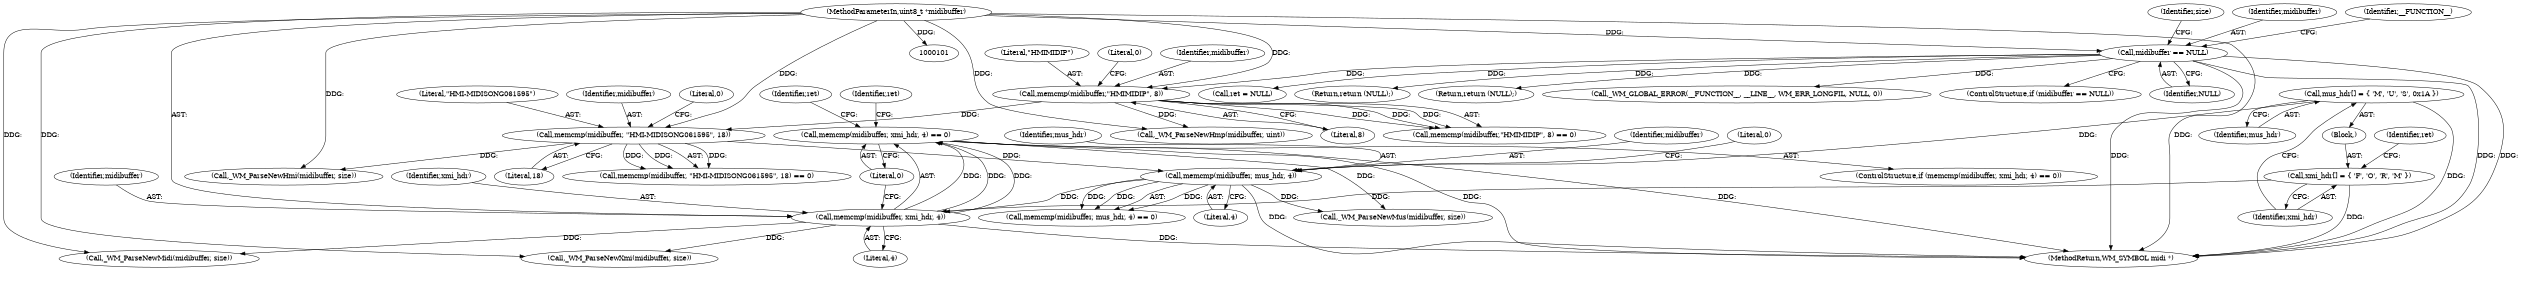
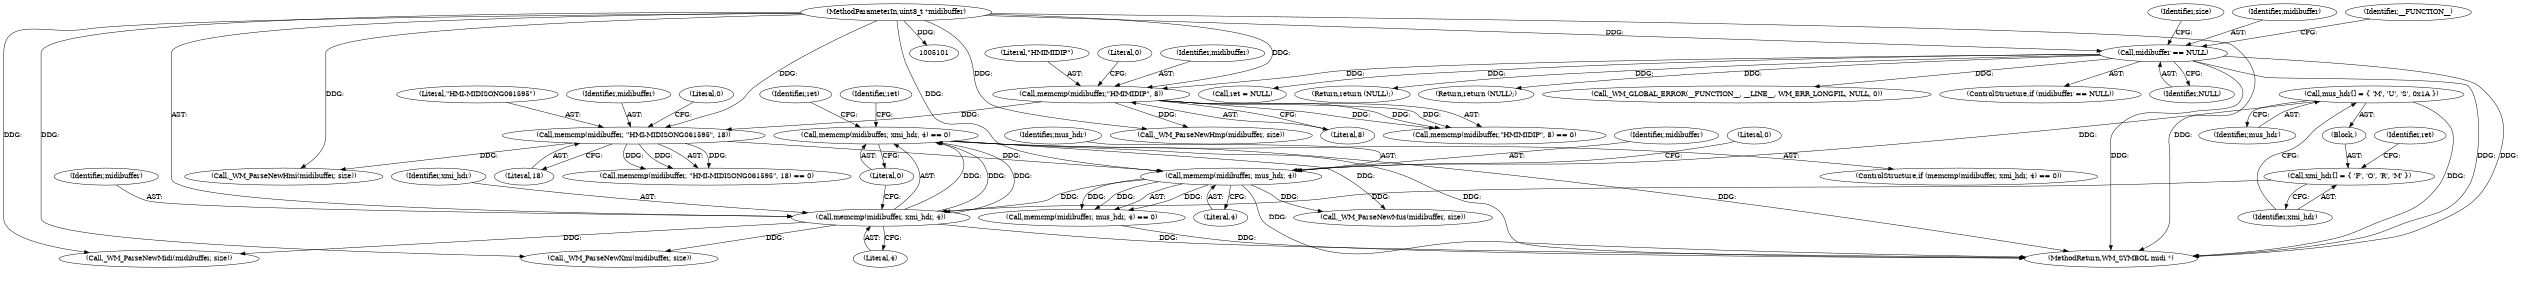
node "1000101": label "1000101" -> "1005101"
edge "(Call,midibuffer == NULL)" -> "(ControlStructure,if (midibuffer == NULL))": label "CFG: " -> "AST: "
node "(Call,_WM_ParseNewHmp(midibuffer, uint))": label "(Call,_WM_ParseNewHmp(midibuffer, uint))" -> "(Call,_WM_ParseNewHmp(midibuffer, size))"
edge "(MethodParameterIn,uint8_t *midibuffer)" -> "(Call,memcmp(midibuffer, mus_hdr, 4))": added, label "DDG:"
edge "(Call,xmi_hdr[] = { 'F', 'O', 'R', 'M' })" -> "(MethodReturn,WM_SYMBOL midi *)": now "(Call,memcmp(midibuffer, mus_hdr, 4) == 0)" -> "(MethodReturn,WM_SYMBOL midi *)"
